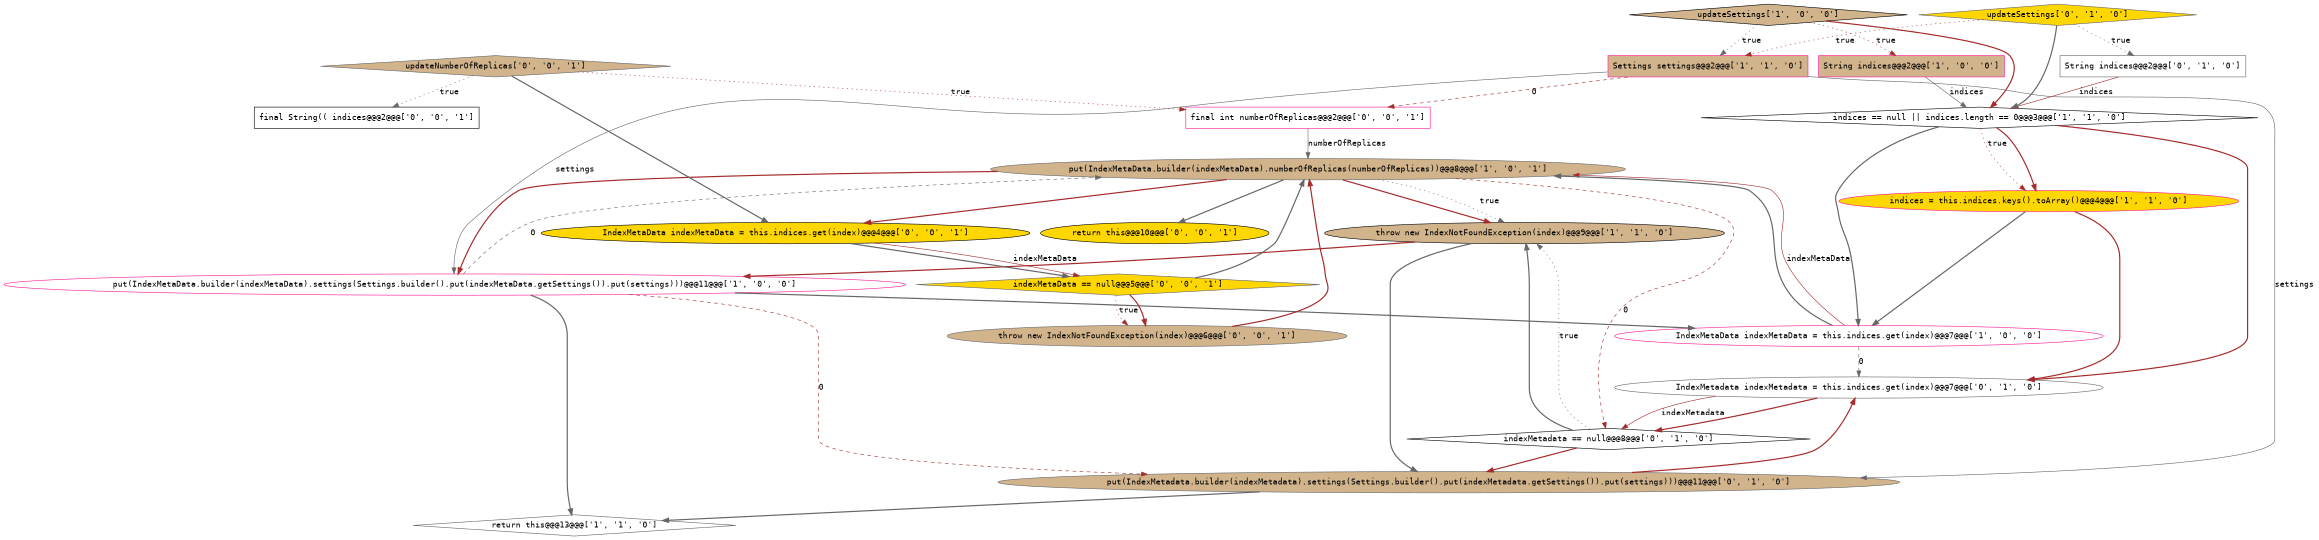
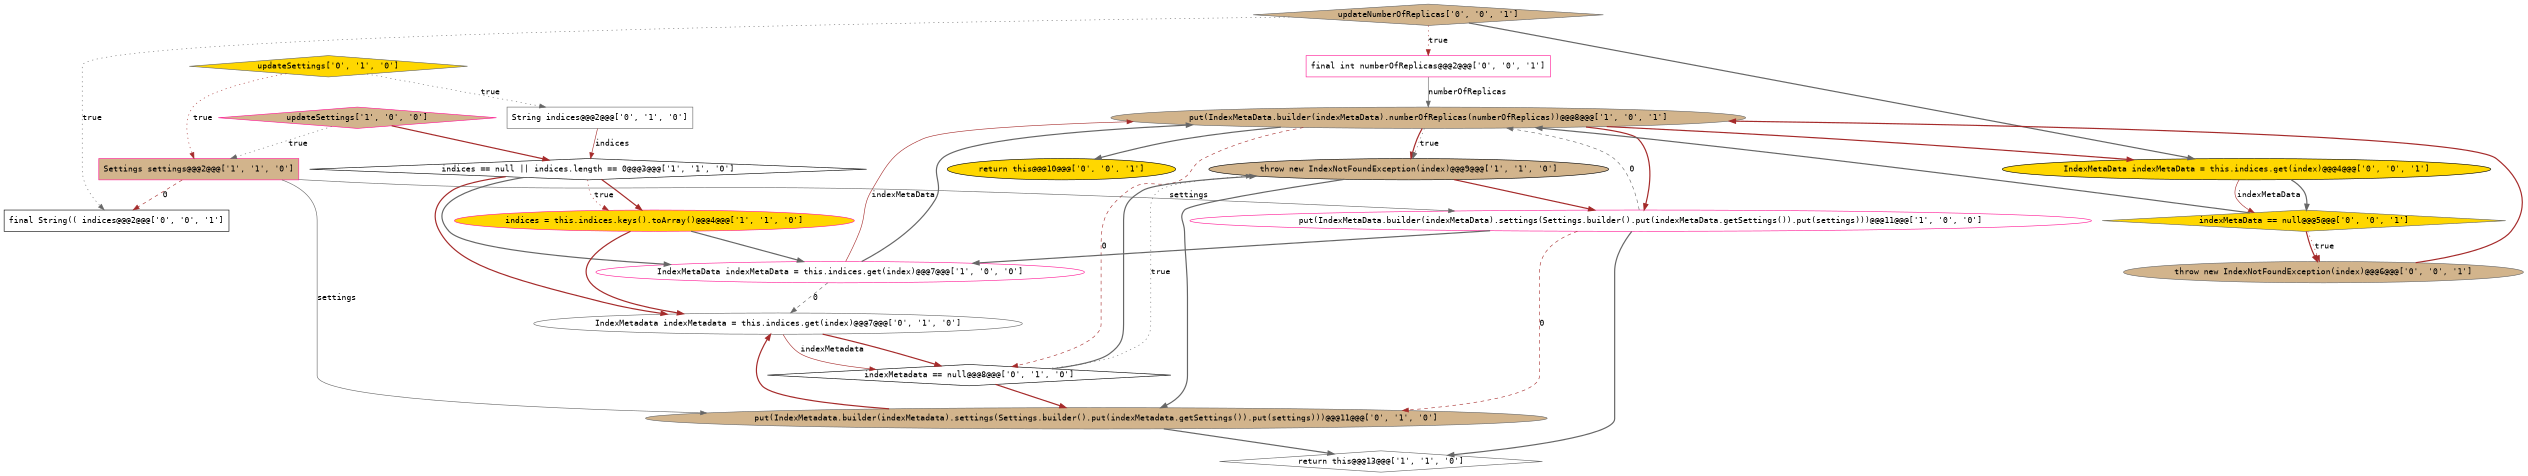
node "updateSettings['1', '0', '0']": color black -> deeppink
node "String indices@@@2@@@['1', '0', '0']": removed
edge "updateSettings['0', '1', '0']" -> "indices == null || indices.length == 0@@@3@@@['1', '1', '0']": removed
edge "Settings settings@@@2@@@['1', '1', '0']" -> "final int numberOfReplicas@@@2@@@['0', '0', '1']": now "Settings settings@@@2@@@['1', '1', '0']" -> "final String(( indices@@@2@@@['0', '0', '1']"
